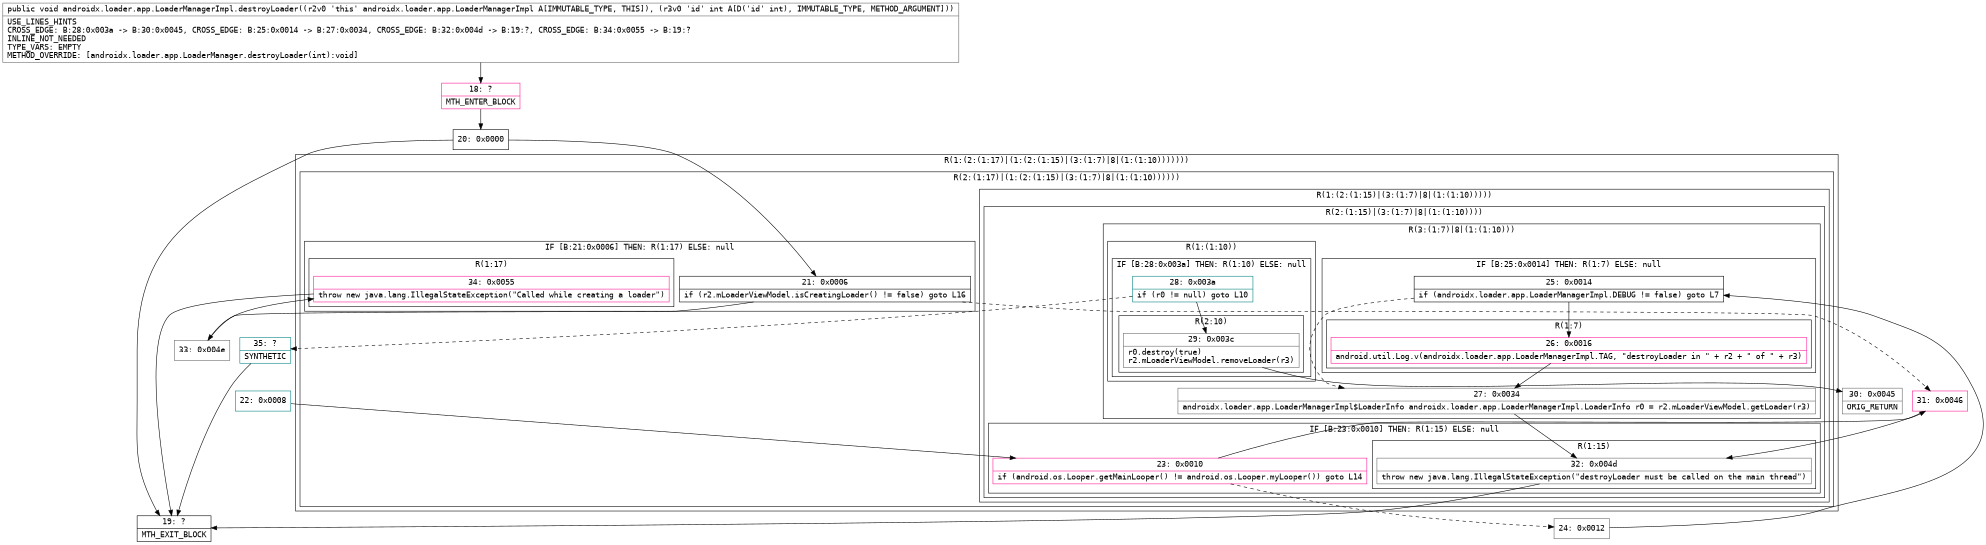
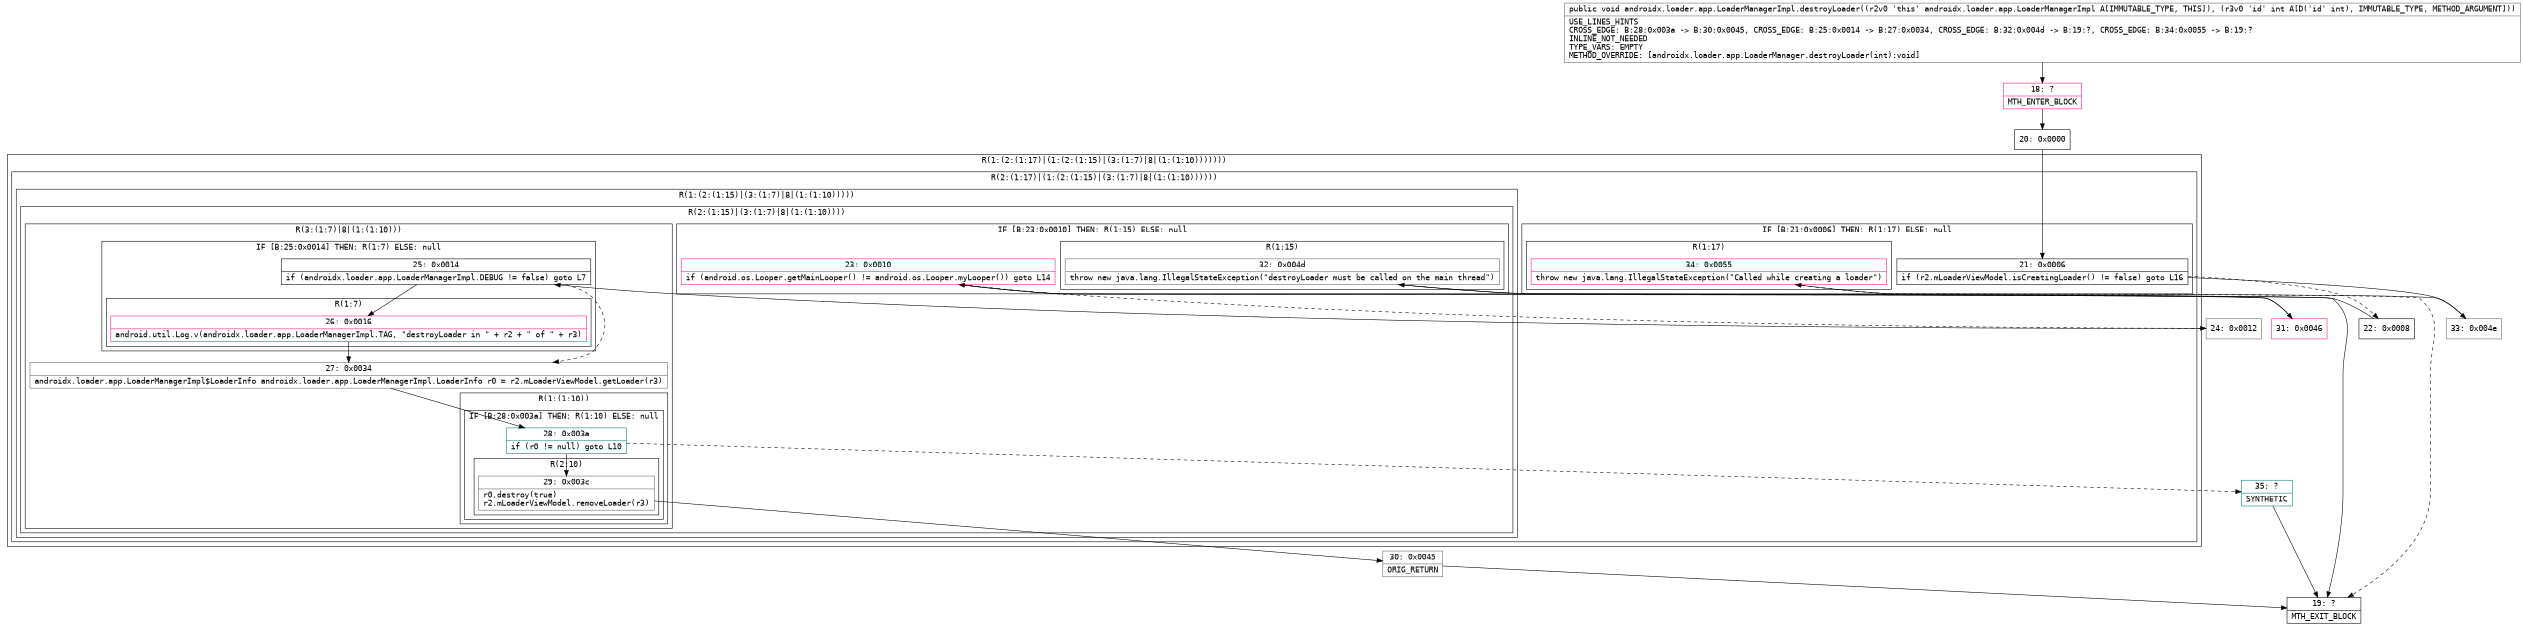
edge "20: 0x0000" -> "19: ?": now "30: 0x0045" -> "19: ?"
edge "21: 0x0006" -> "31: 0x0046": now "21: 0x0006" -> "22: 0x0008"
edge "34: 0x0055" -> "19: ?": style solid -> dashed
node "22: 0x0008": color teal -> black
edge "27: 0x0034" -> "32: 0x004d": now "27: 0x0034" -> "28: 0x003a"
